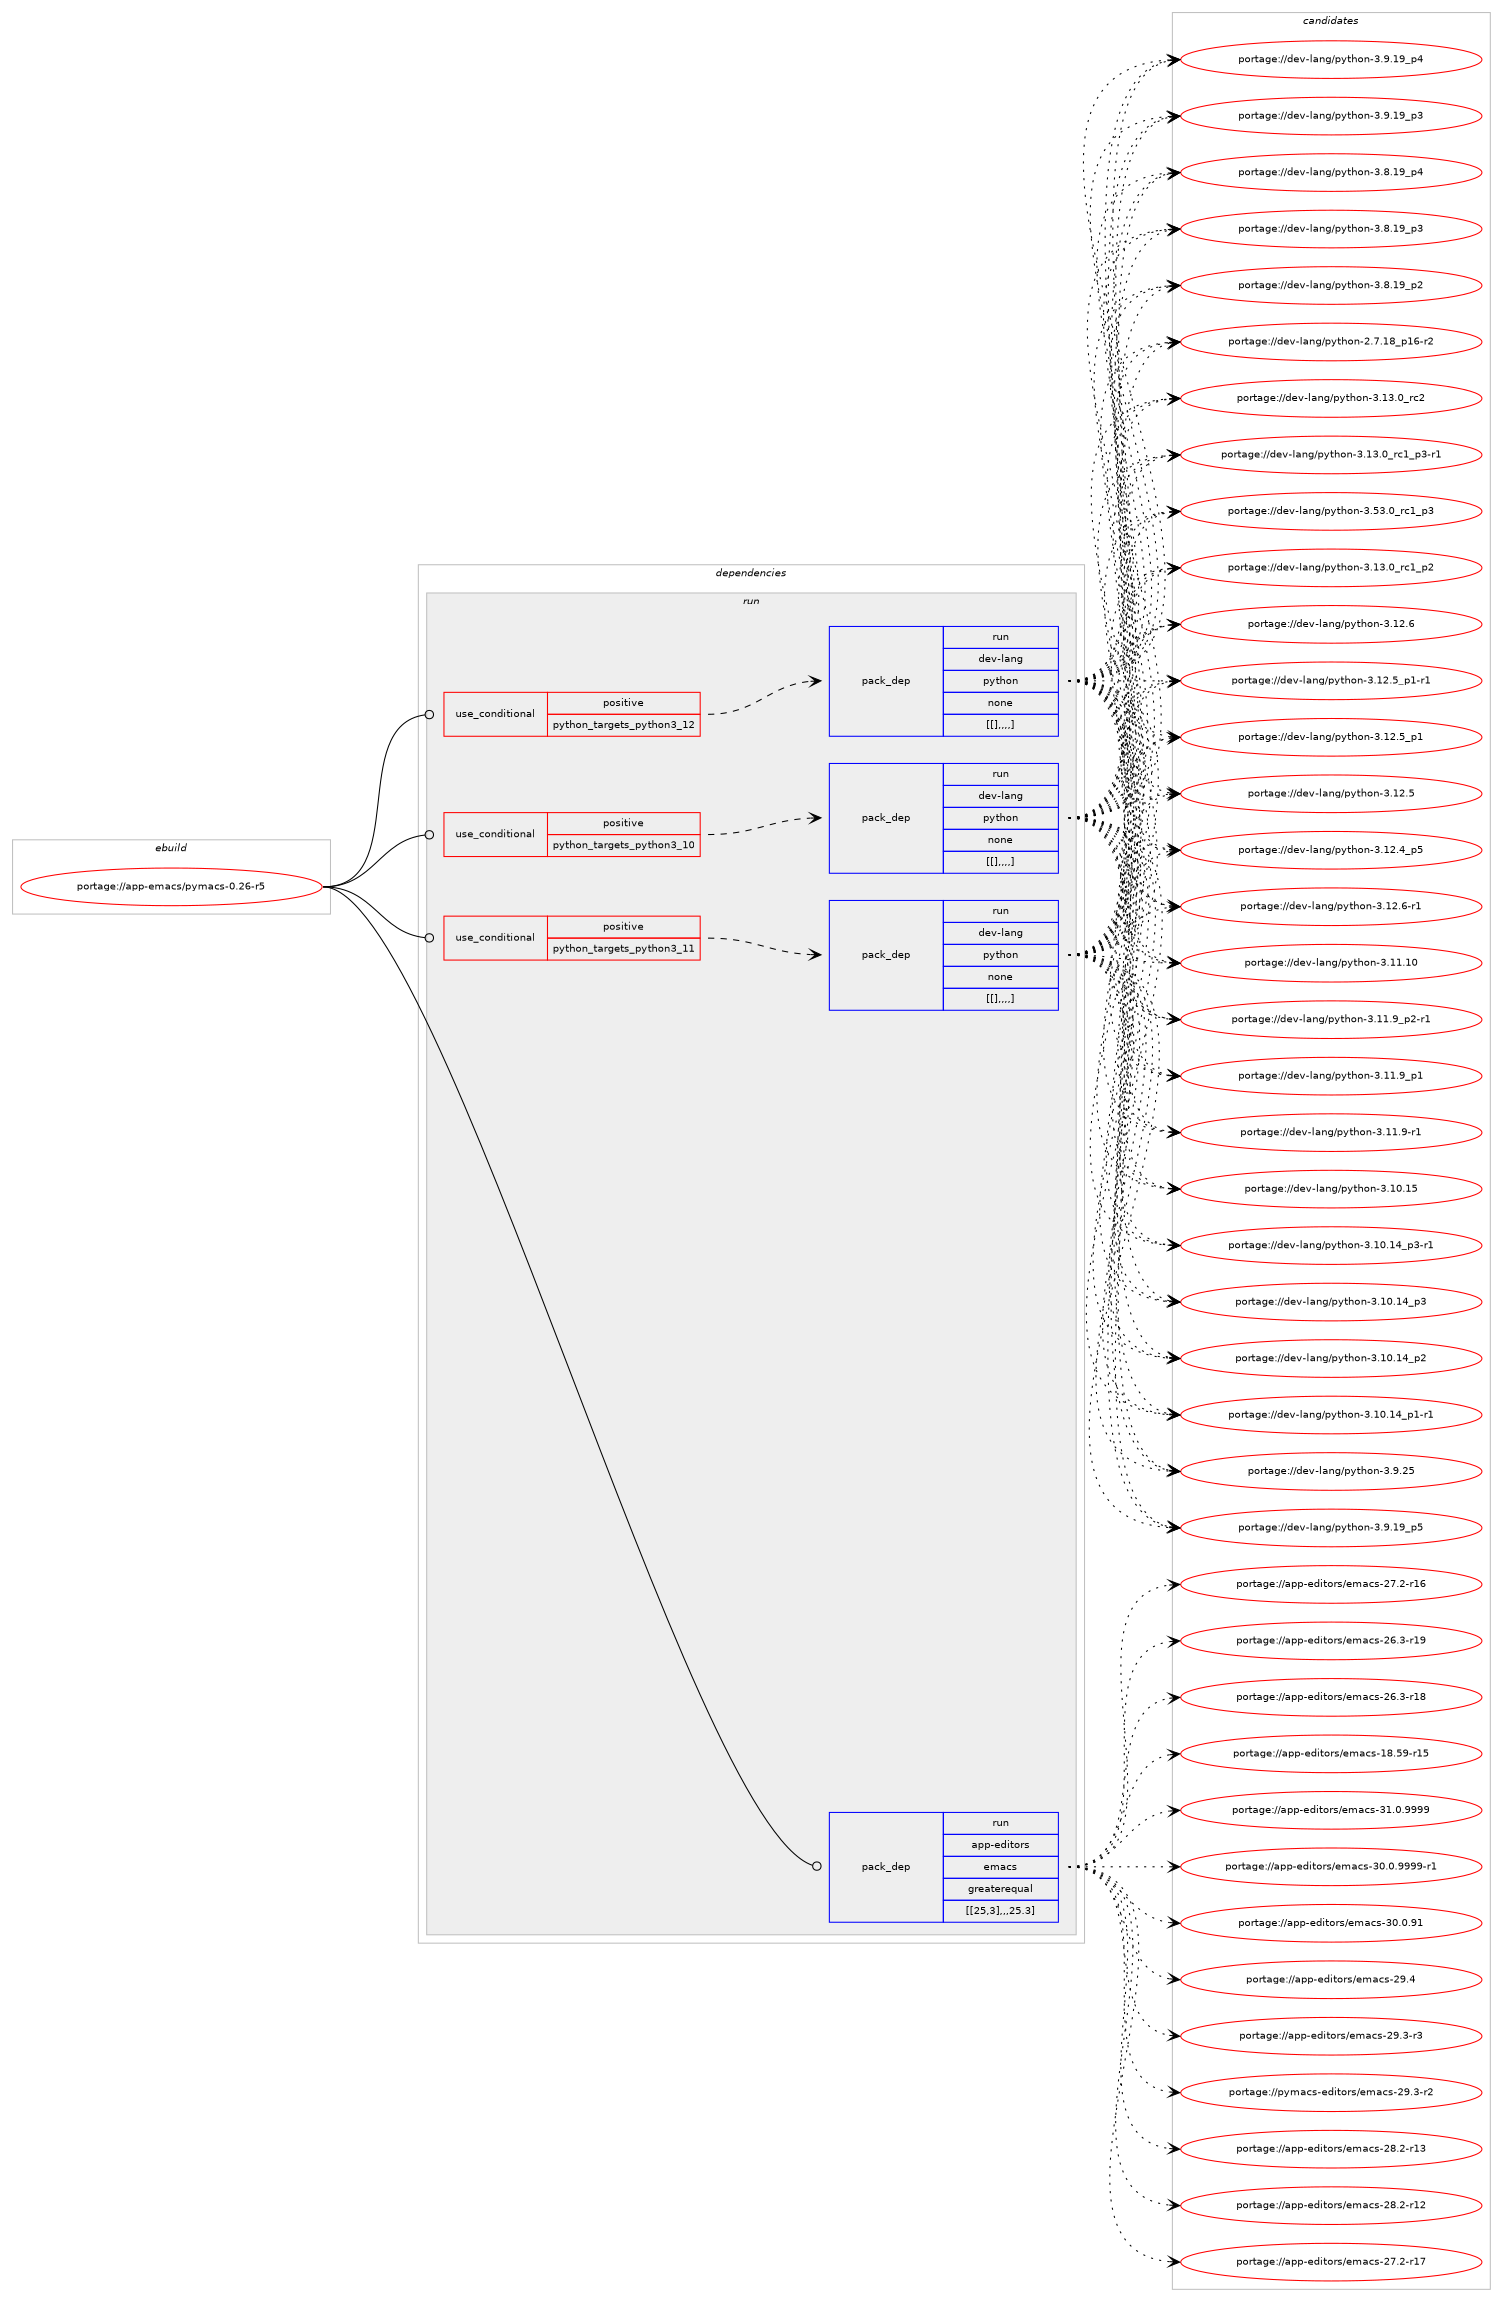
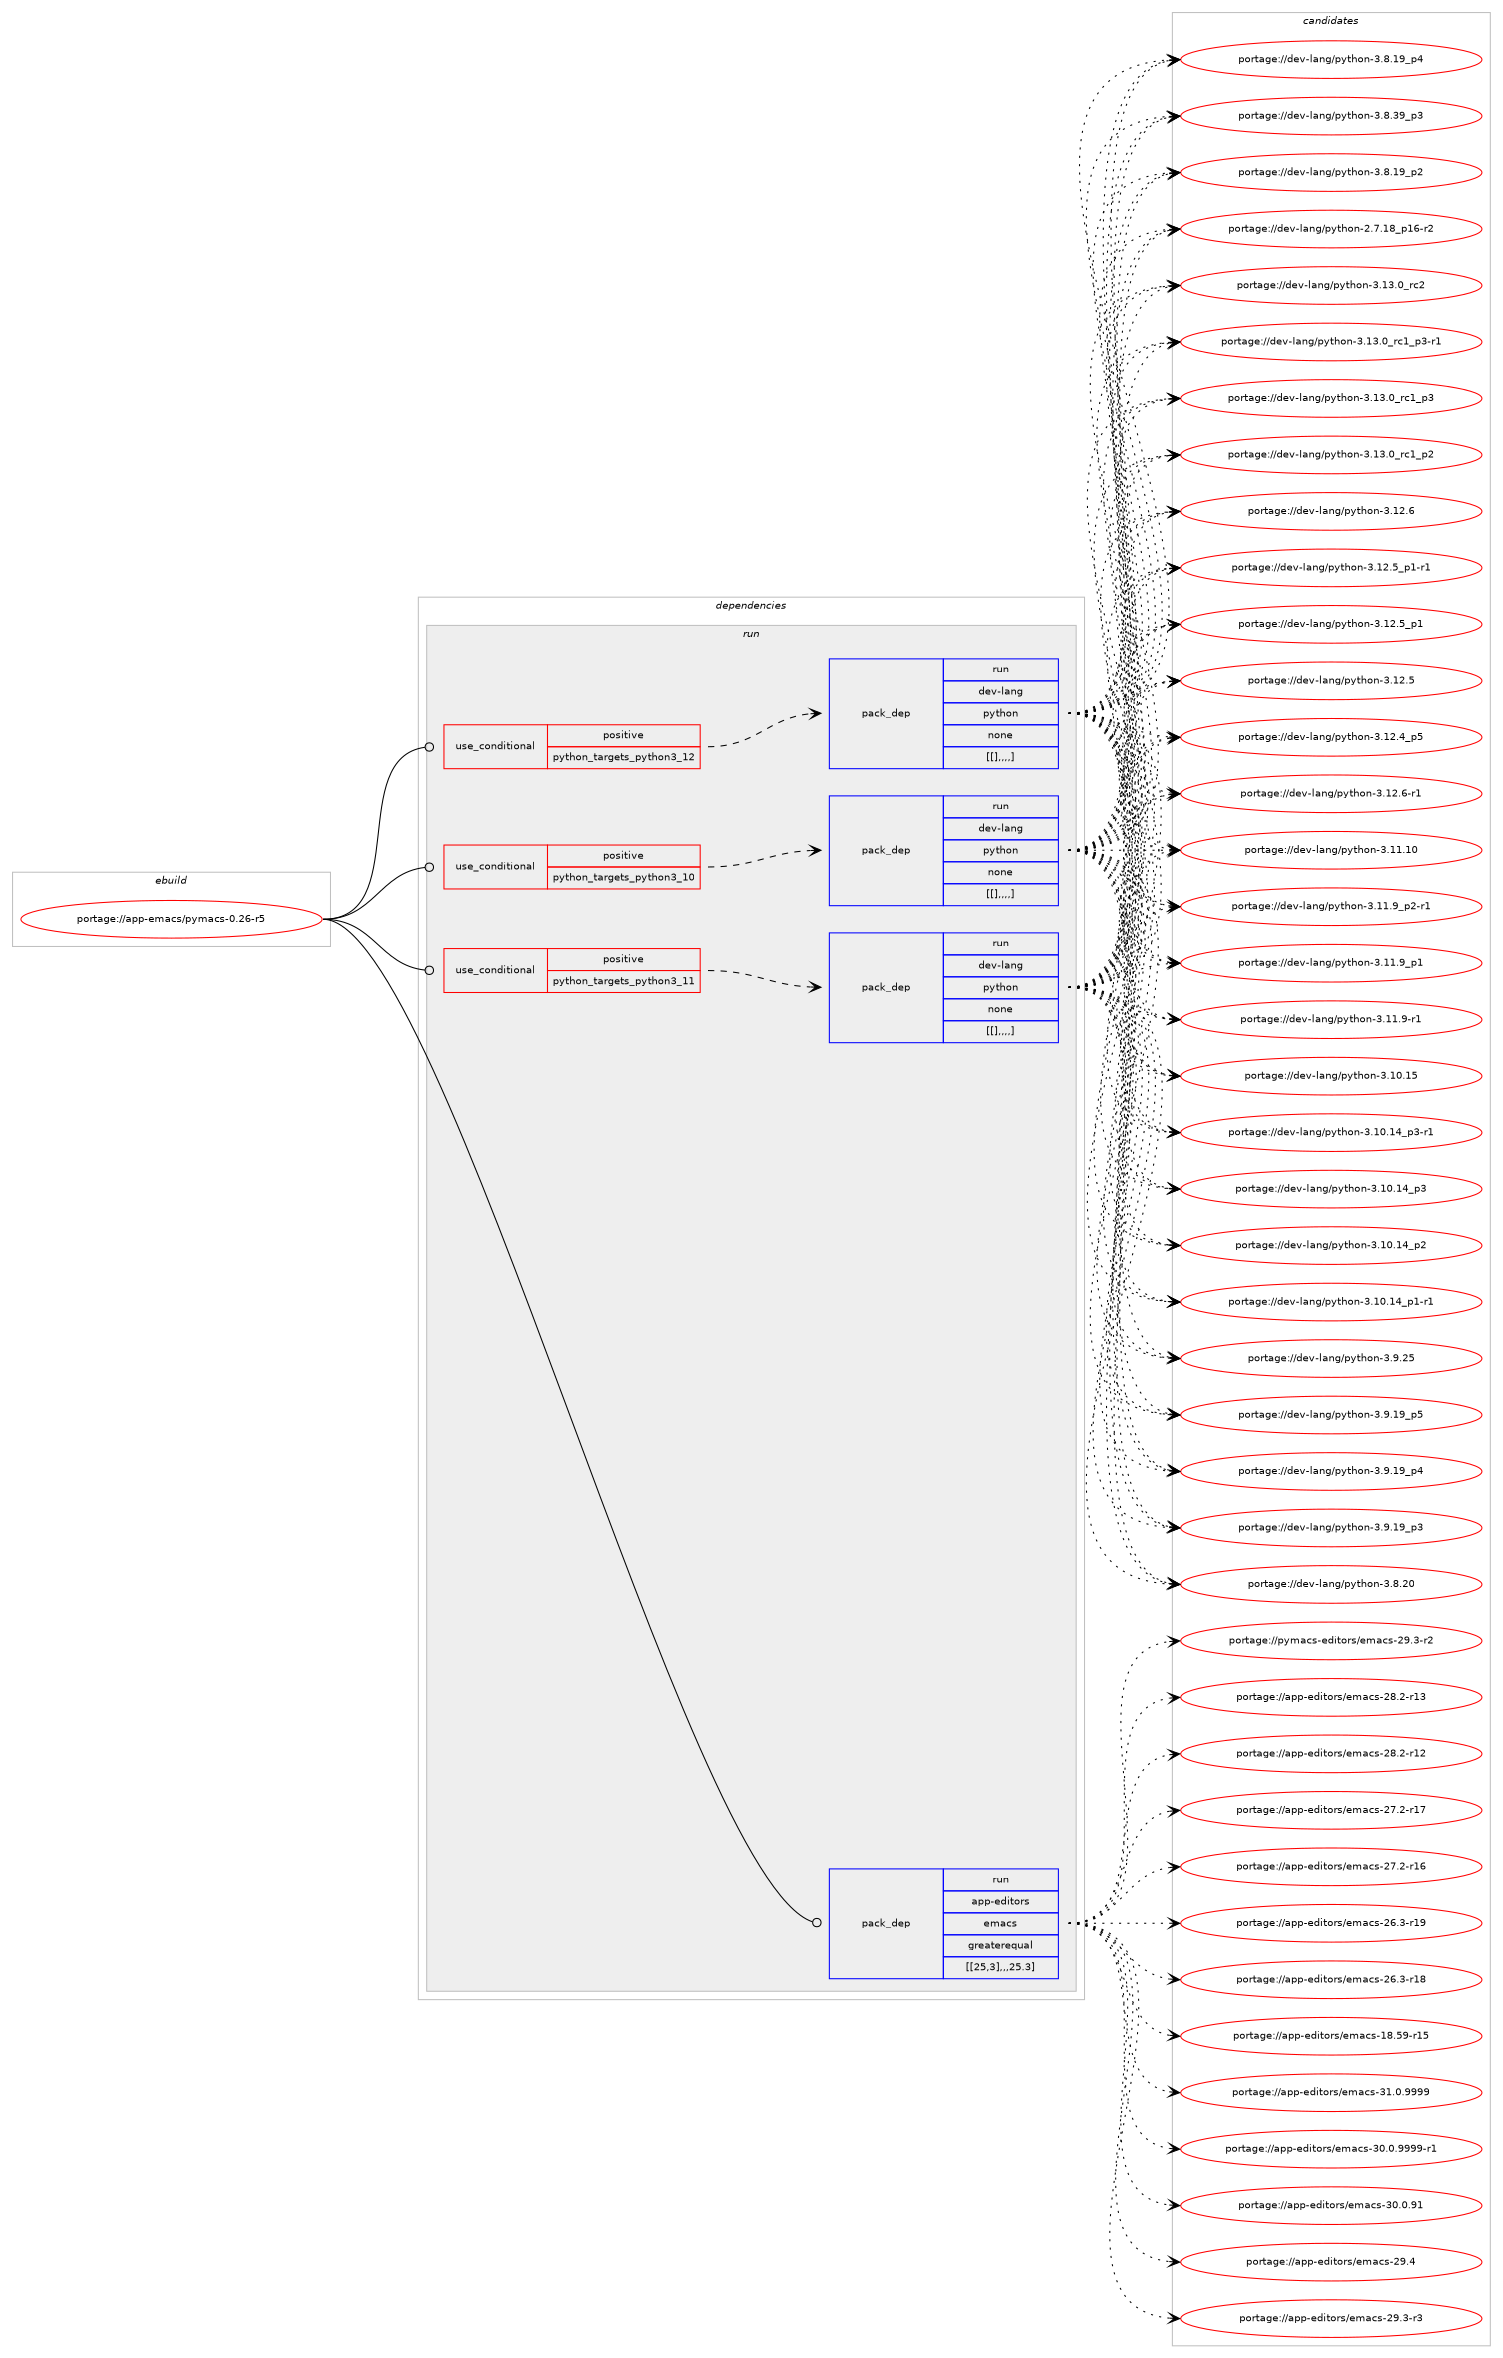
node "portage://dev-lang/python-3.8.19_p3": label "portage://dev-lang/python-3.8.19_p3" -> "portage://dev-lang/python-3.8.39_p3"
node "portage://dev-lang/python-3.53.0_rc1_p3": label "portage://dev-lang/python-3.53.0_rc1_p3" -> "portage://dev-lang/python-3.13.0_rc1_p3"
node "portage://dev-lang/python-3.8.20": added
